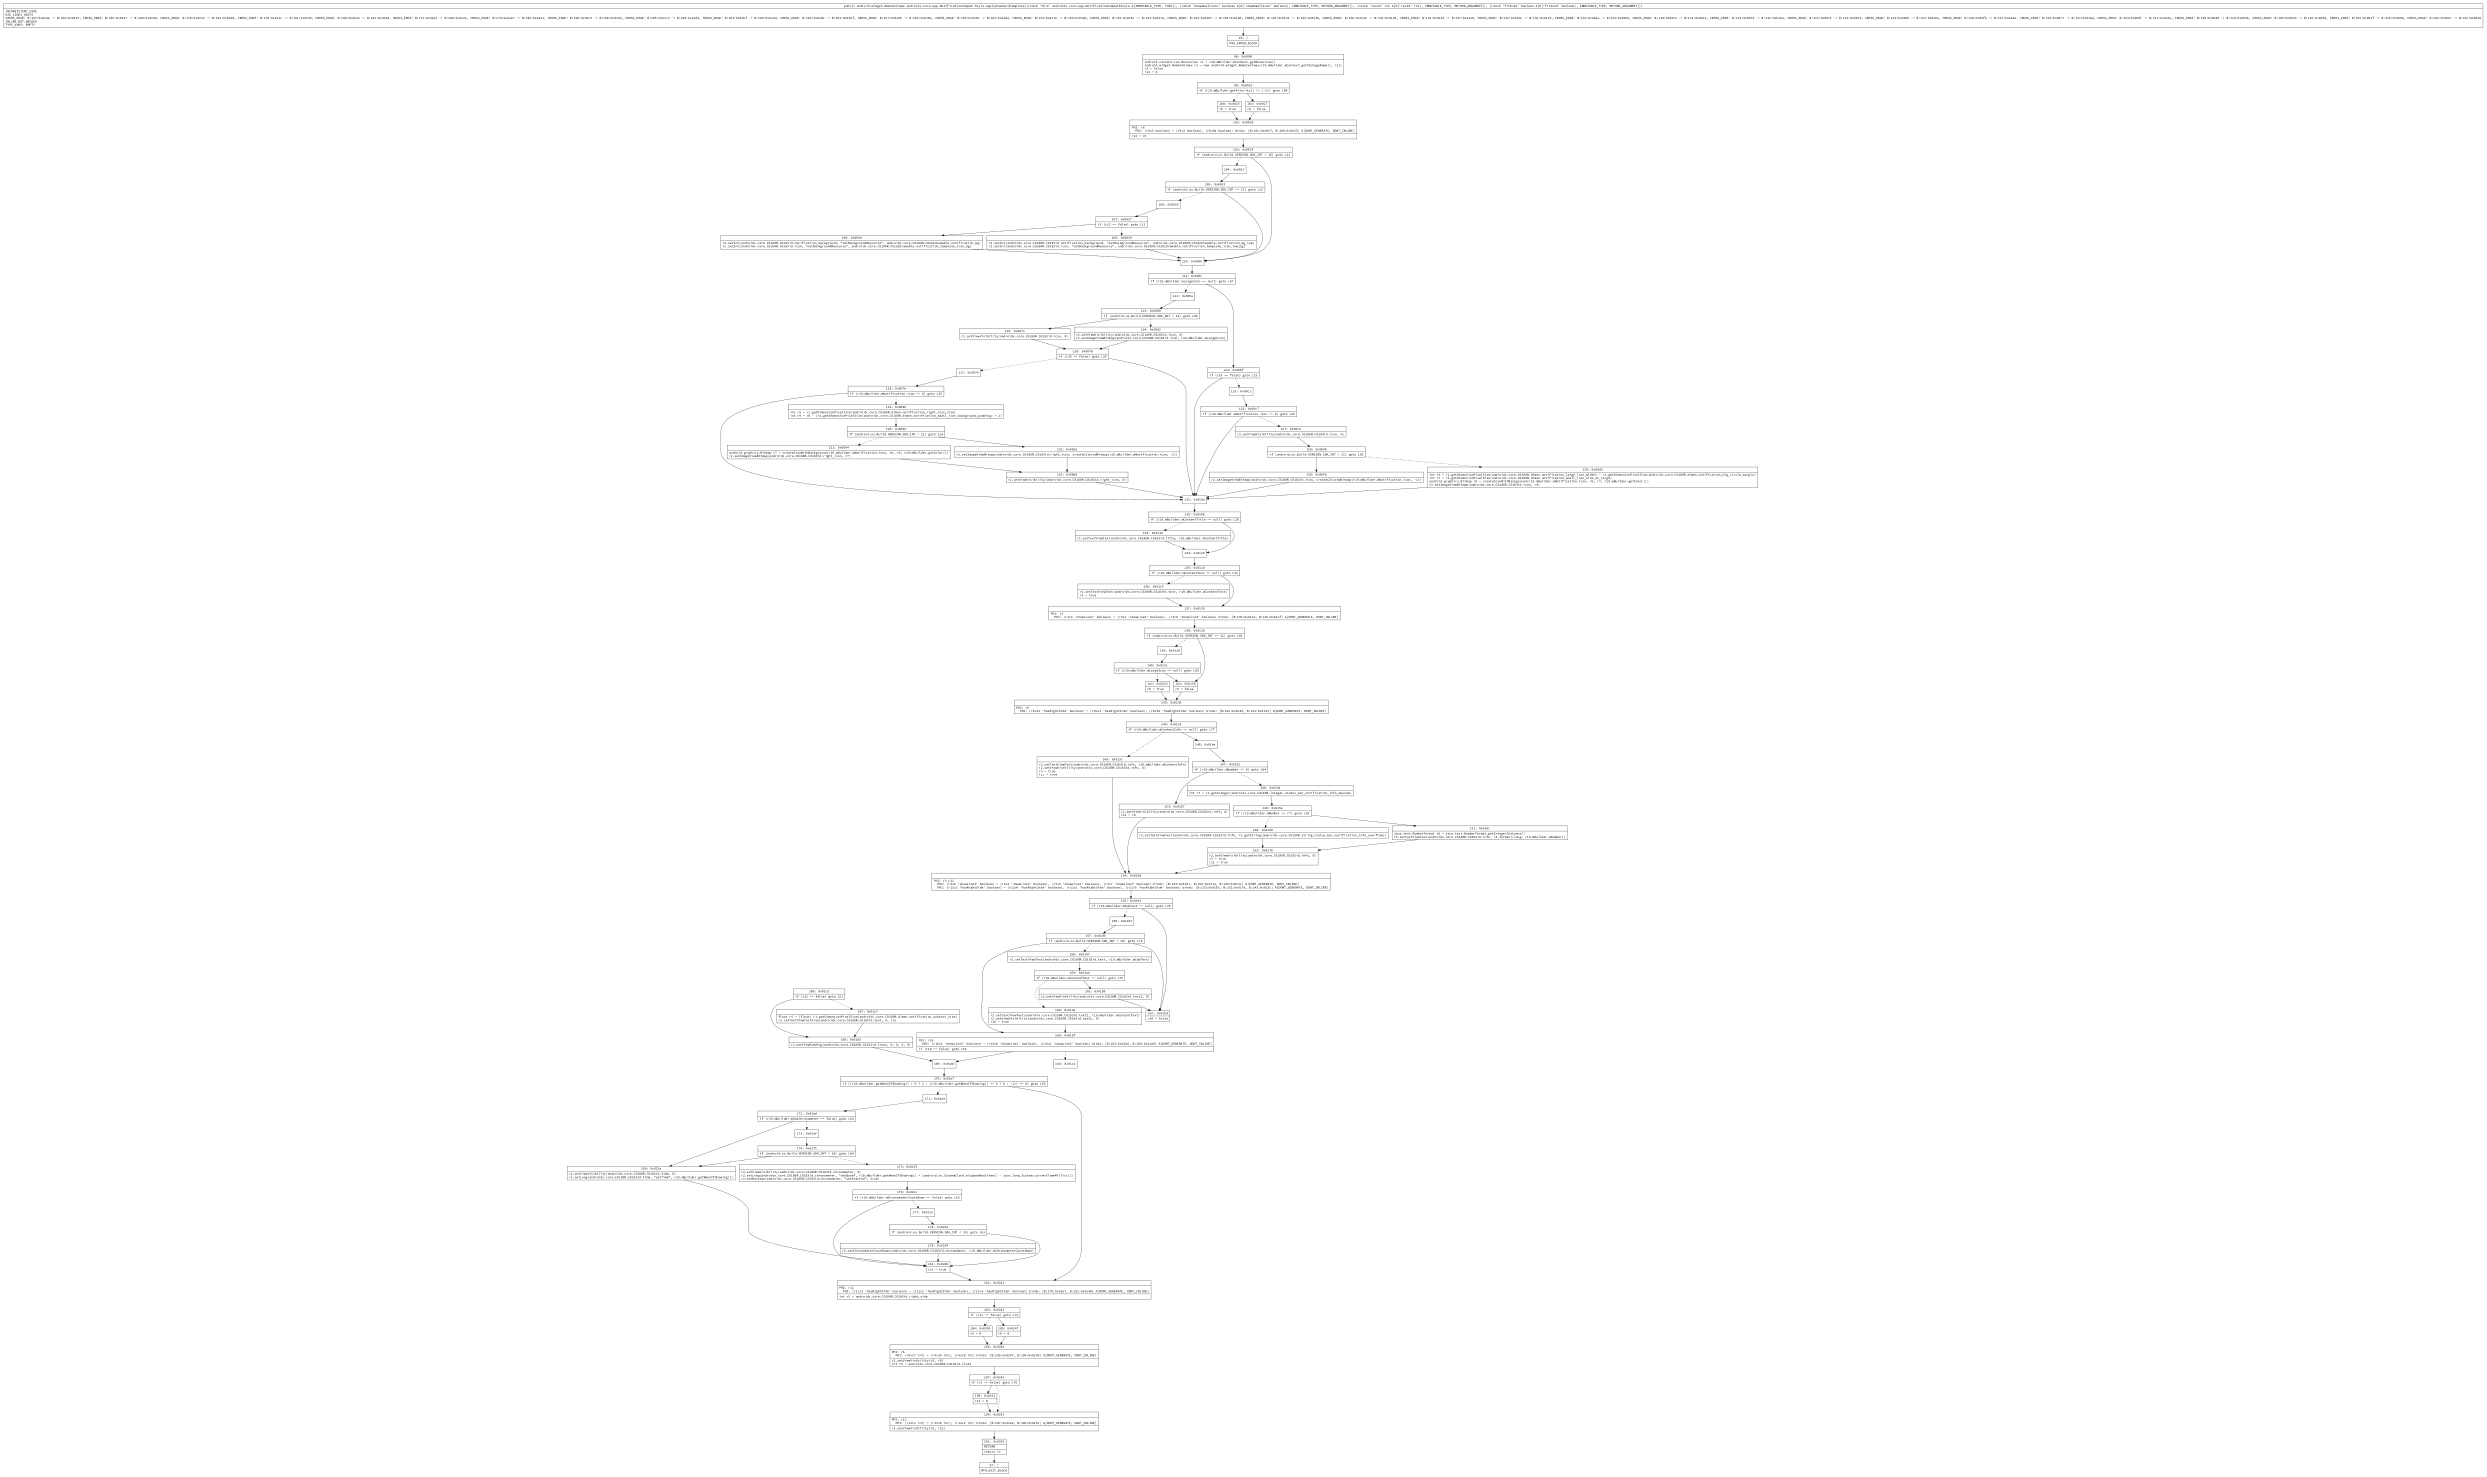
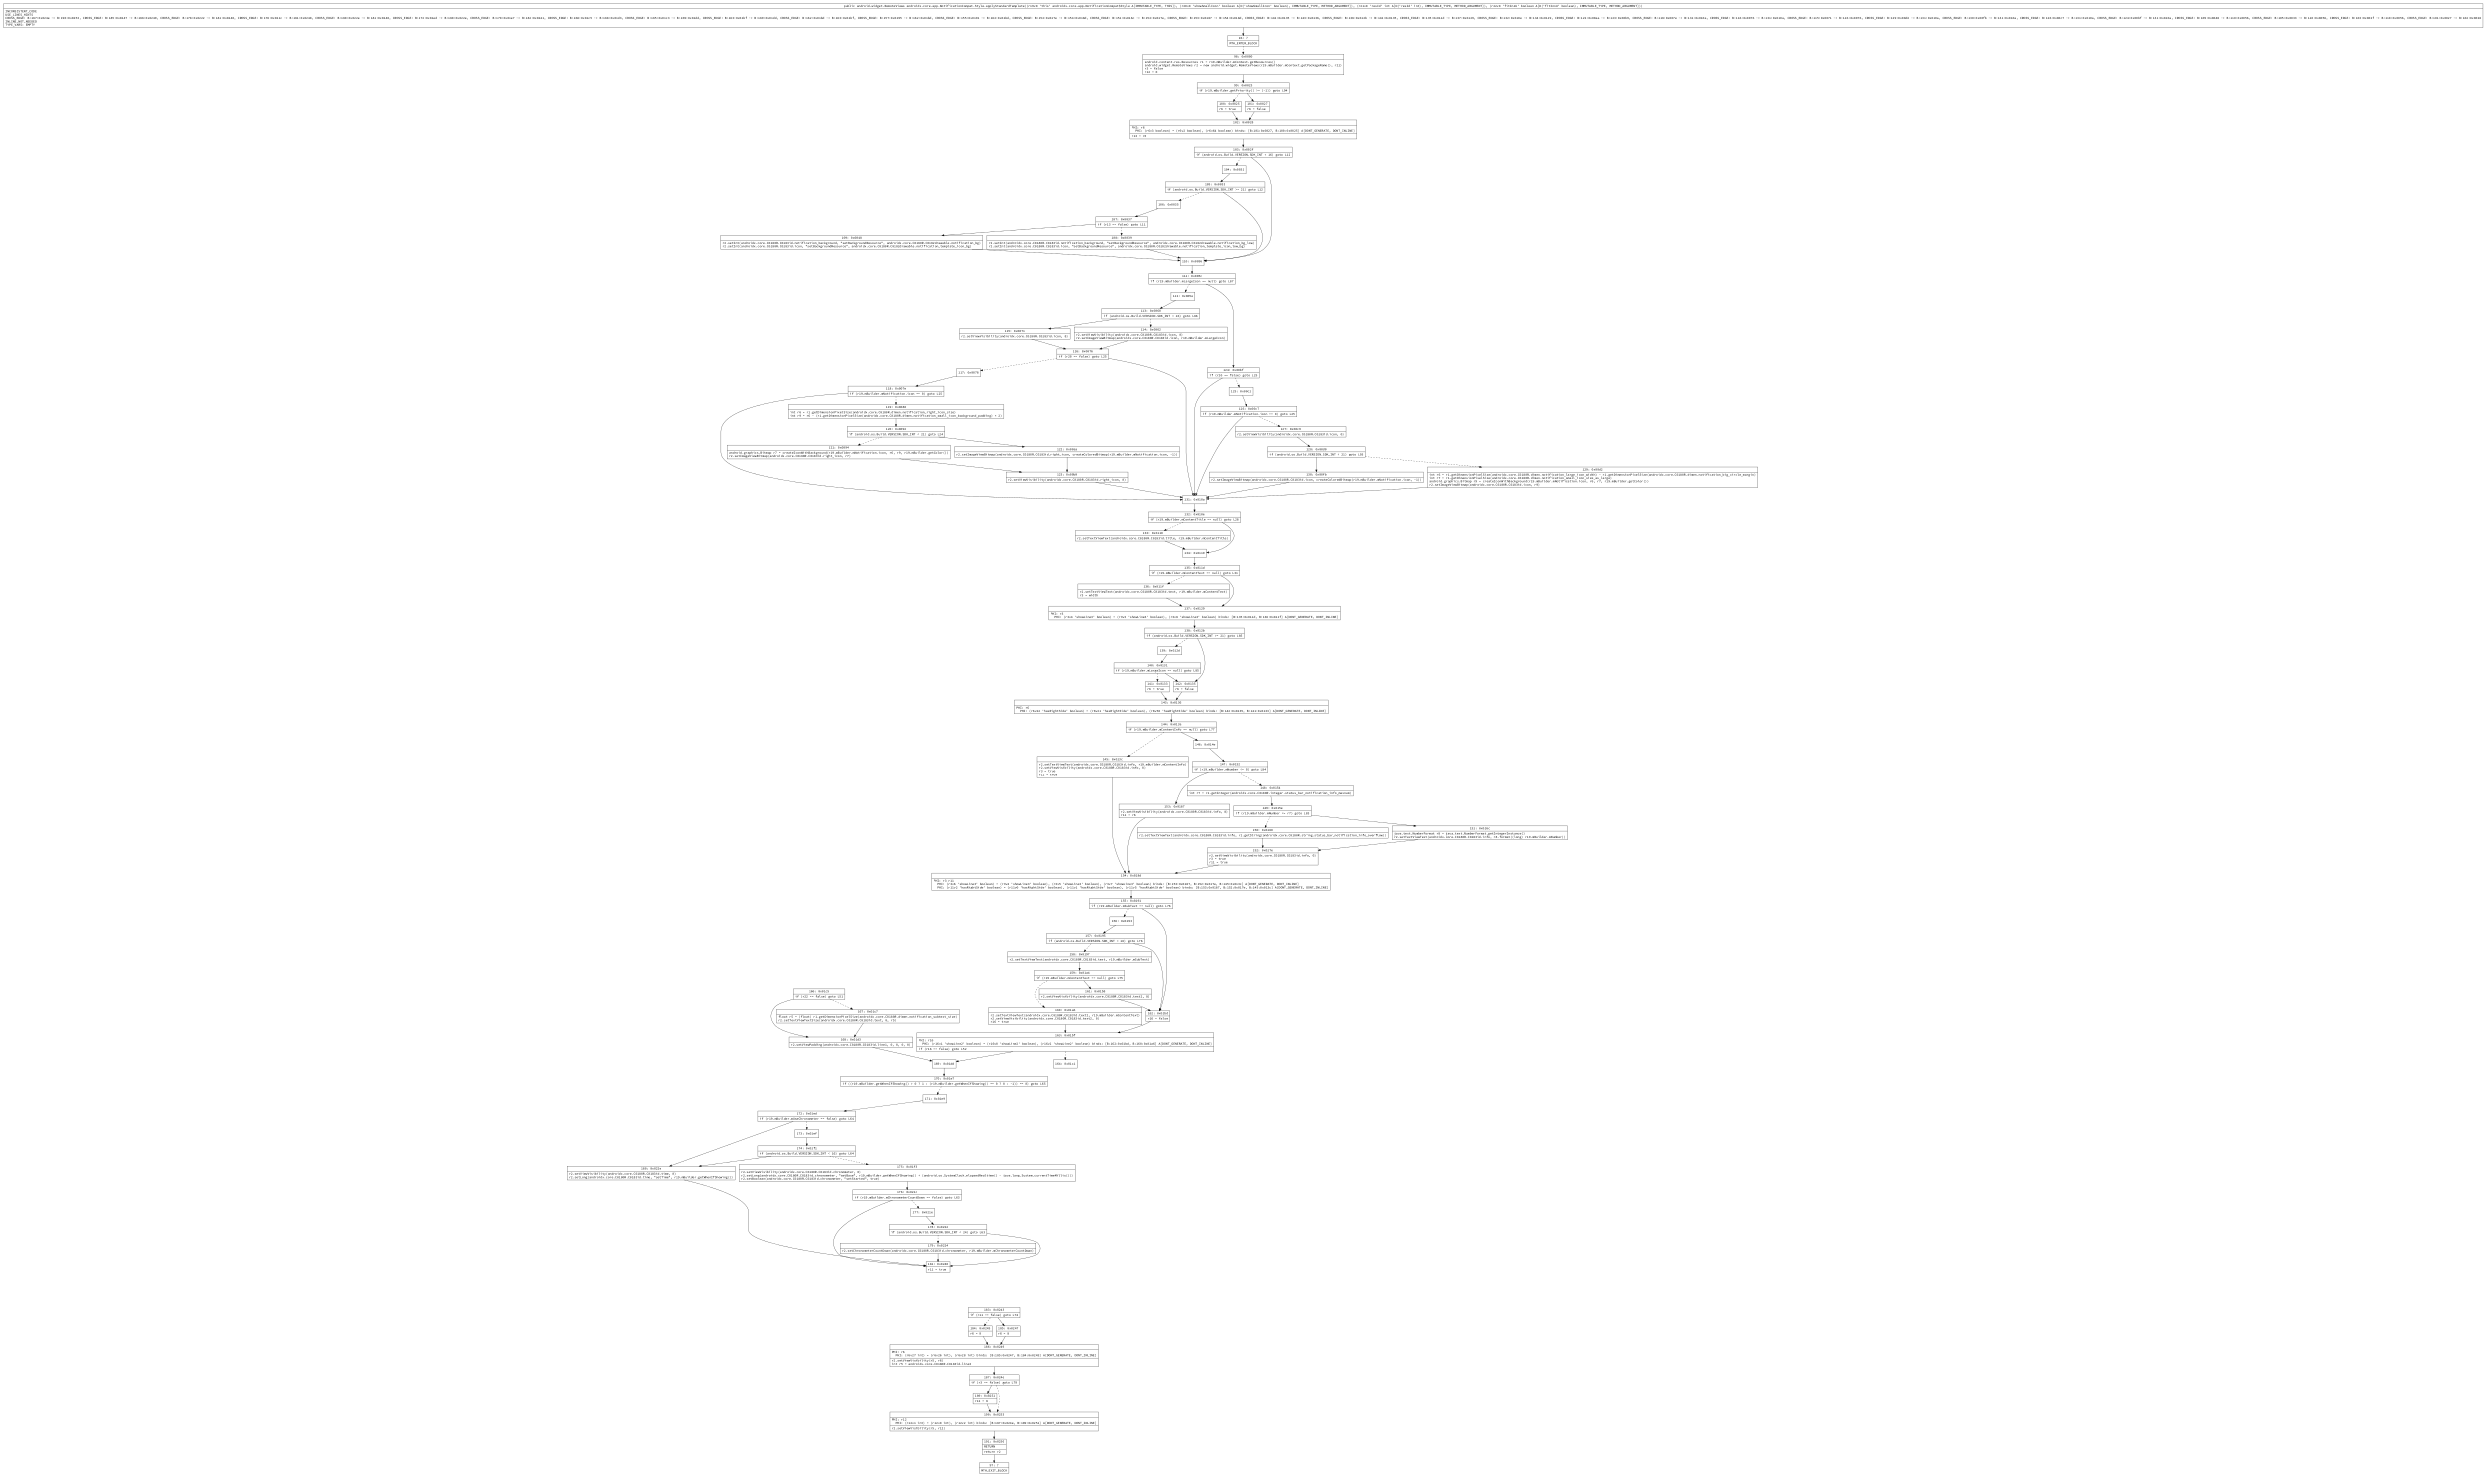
node "136: 0x011f": text "r3 = true" -> "r3 = width"
edge "157: 0x0195" -> "163: 0x01bf": now "162: 0x01bd" -> "163: 0x01bf"
node "182: 0x0241": removed
